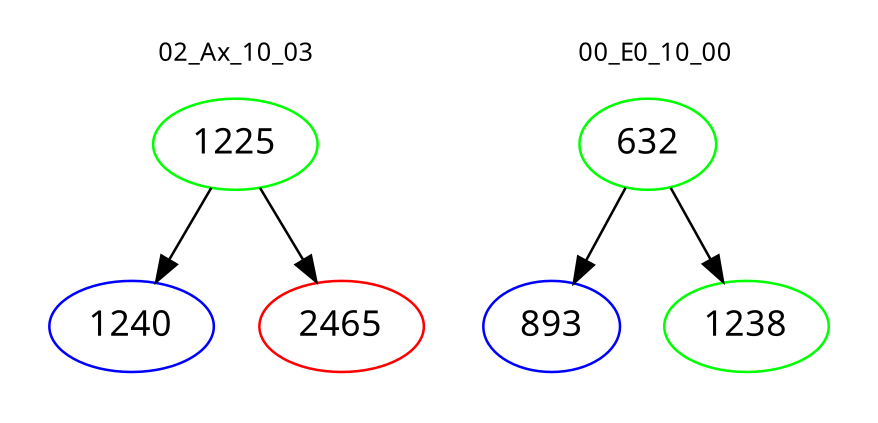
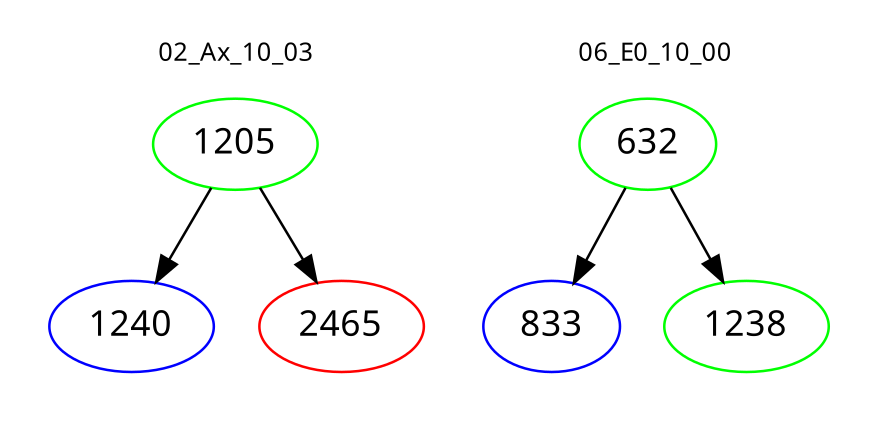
cluster "00_E0_10_00": label "00_E0_10_00" -> "06_E0_10_00"
node "1225": label "1225" -> "1205"
node "893": label "893" -> "833"
